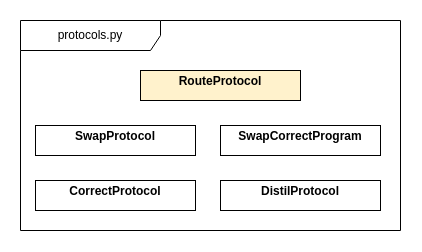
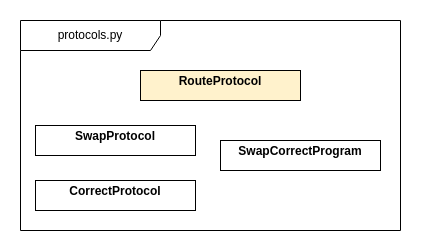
node "SwapCorrectProgram": moved (301, 141) -> (301, 156)
node "DistilProtocol": removed
